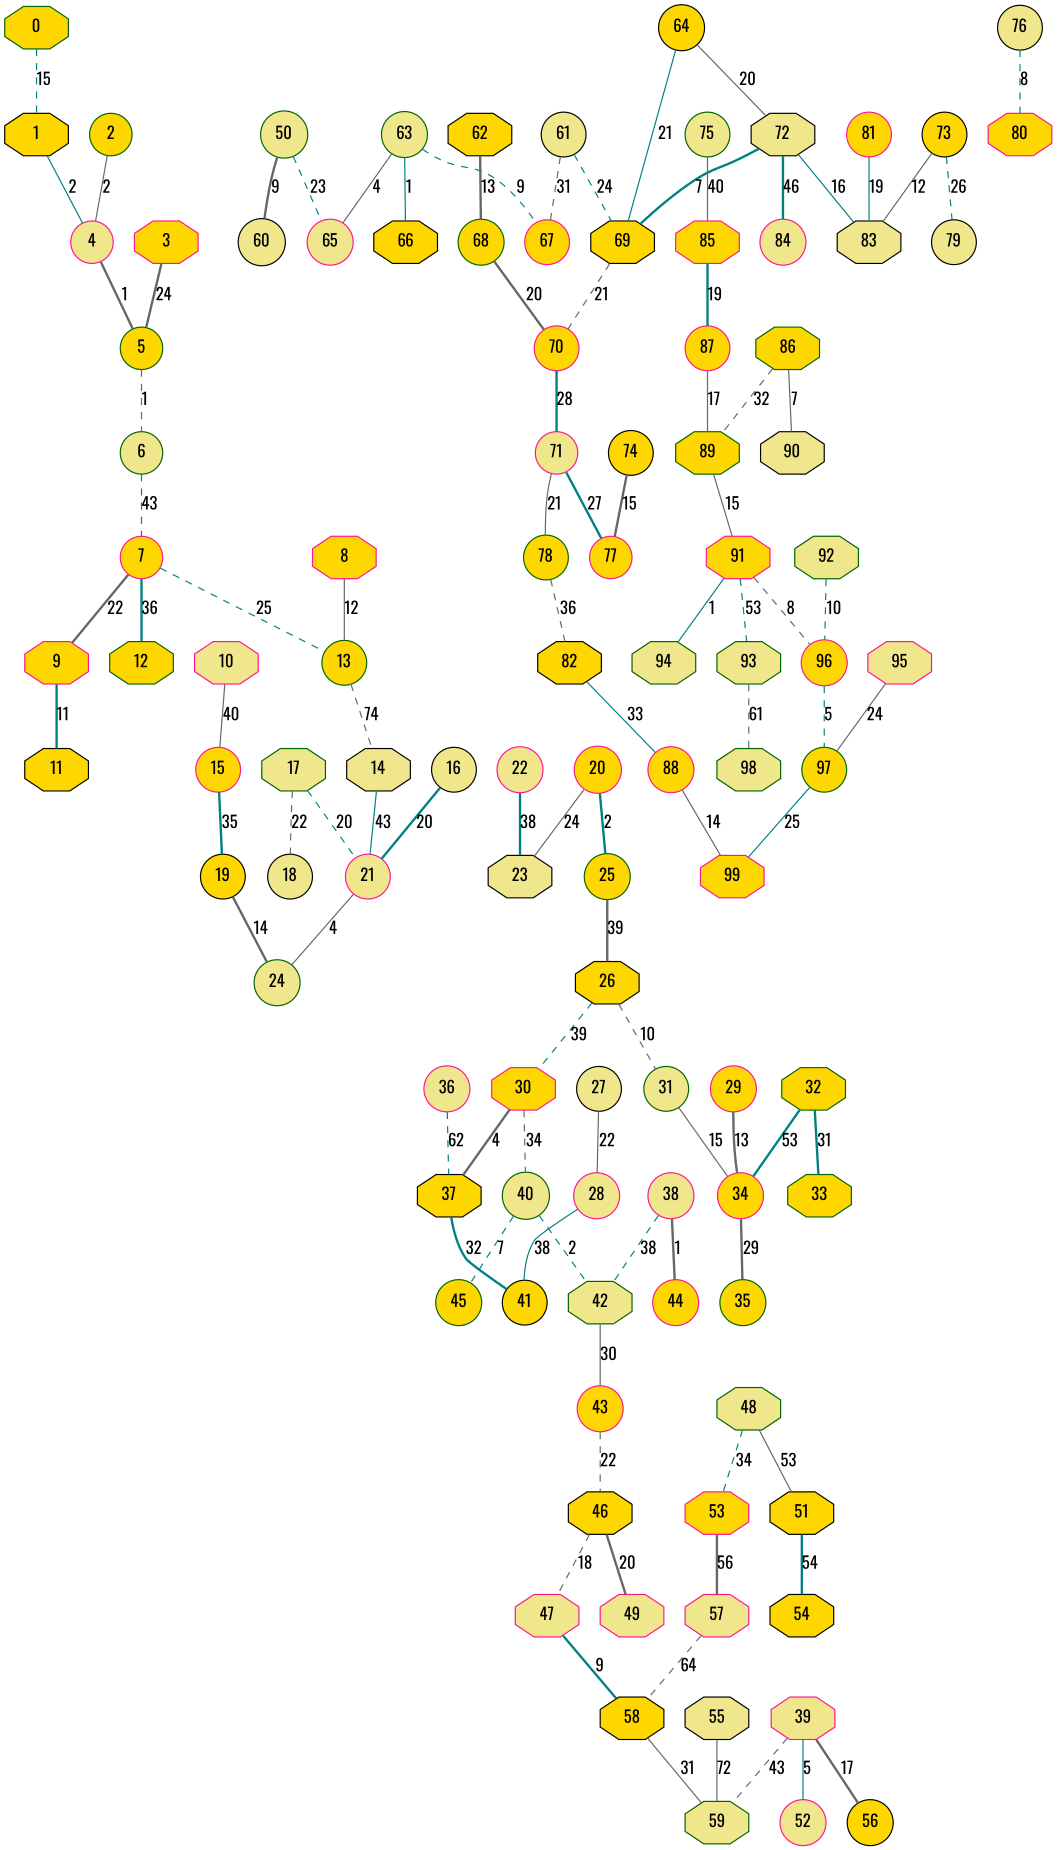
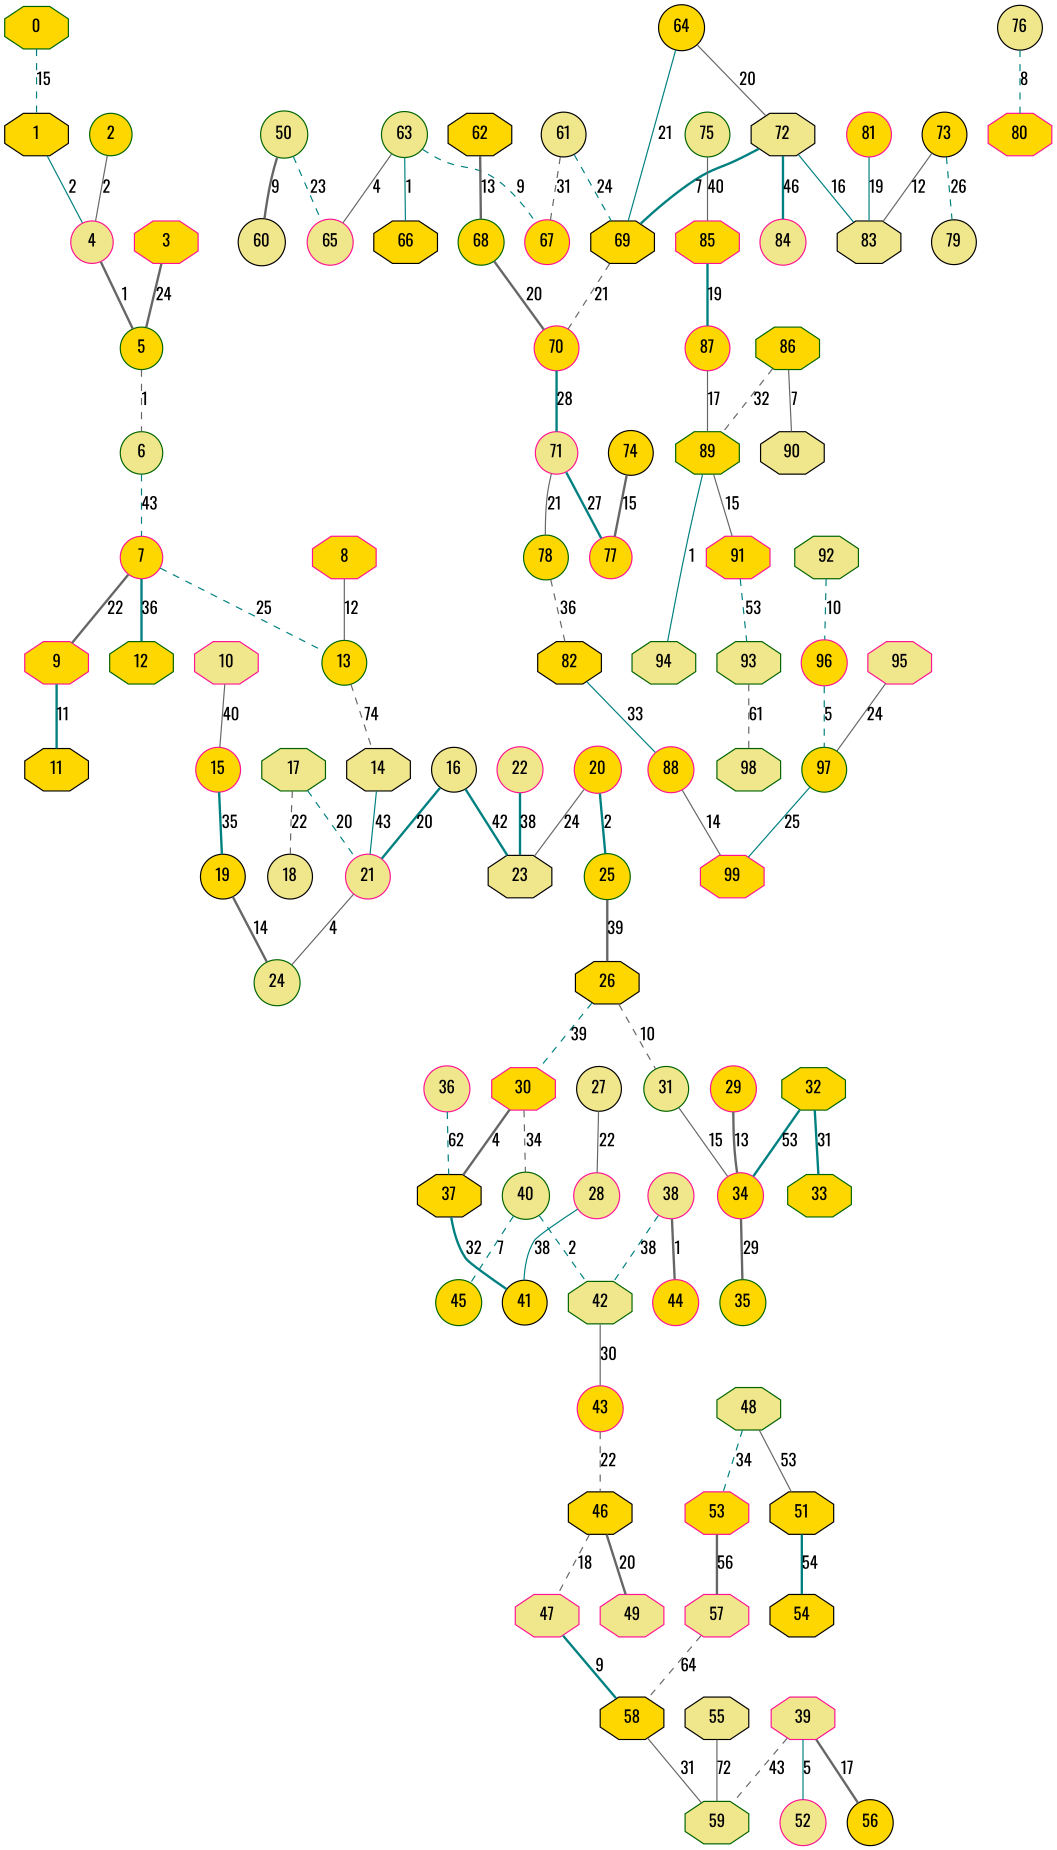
edge "91" -- "94": now "89" -- "94"
edge "91" -- "96": removed, label "8"
edge "16" -- "23": added, label "42"
